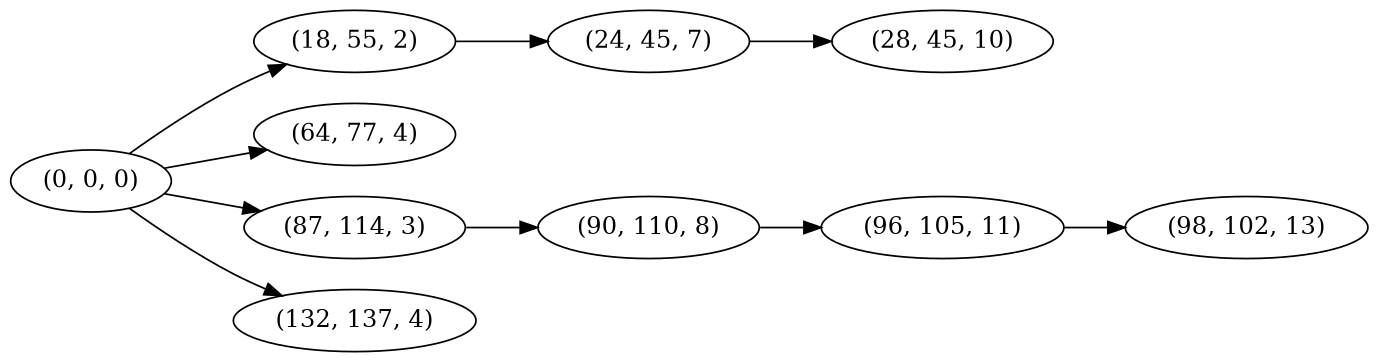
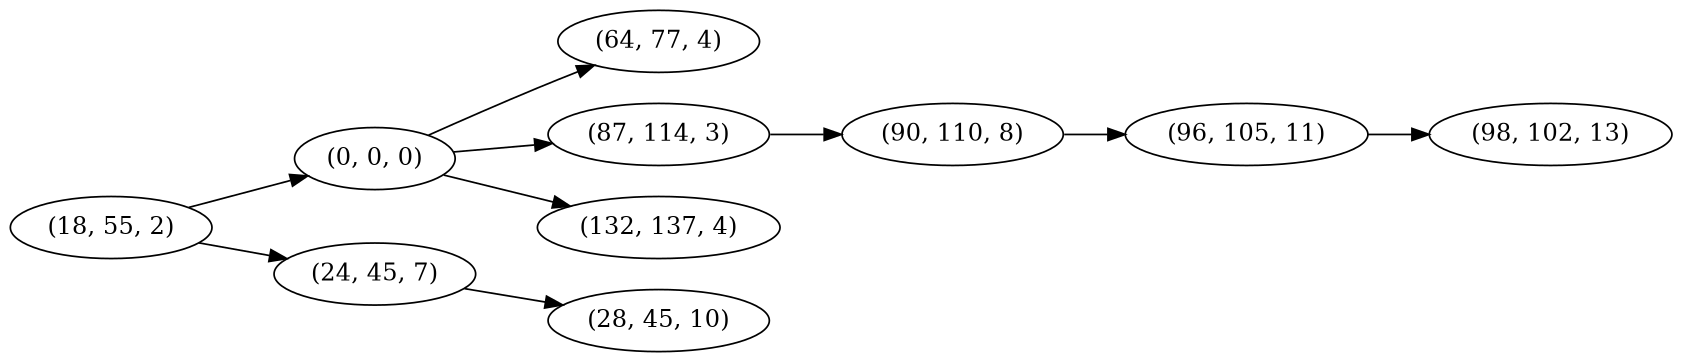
edge "(0, 0, 0)" -> "(18, 55, 2)": reversed
